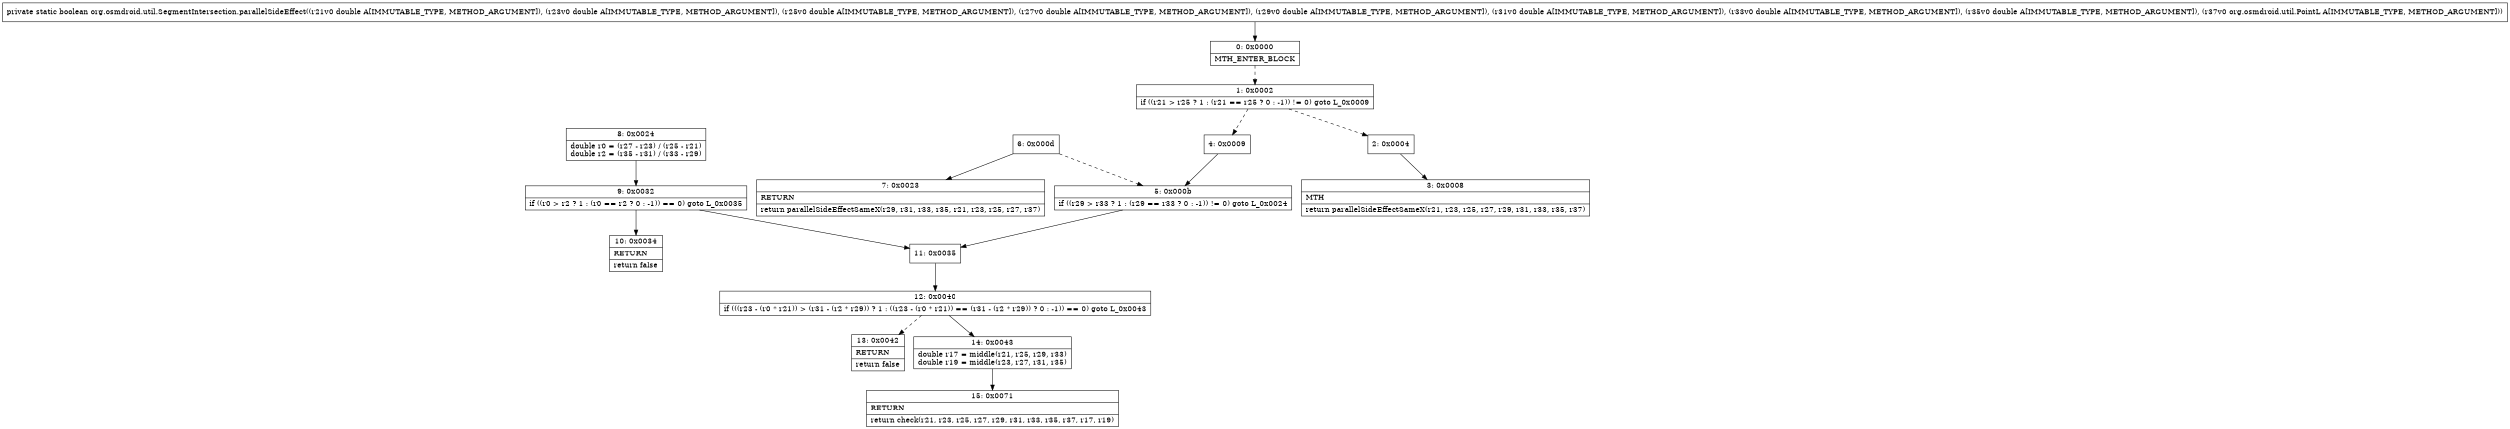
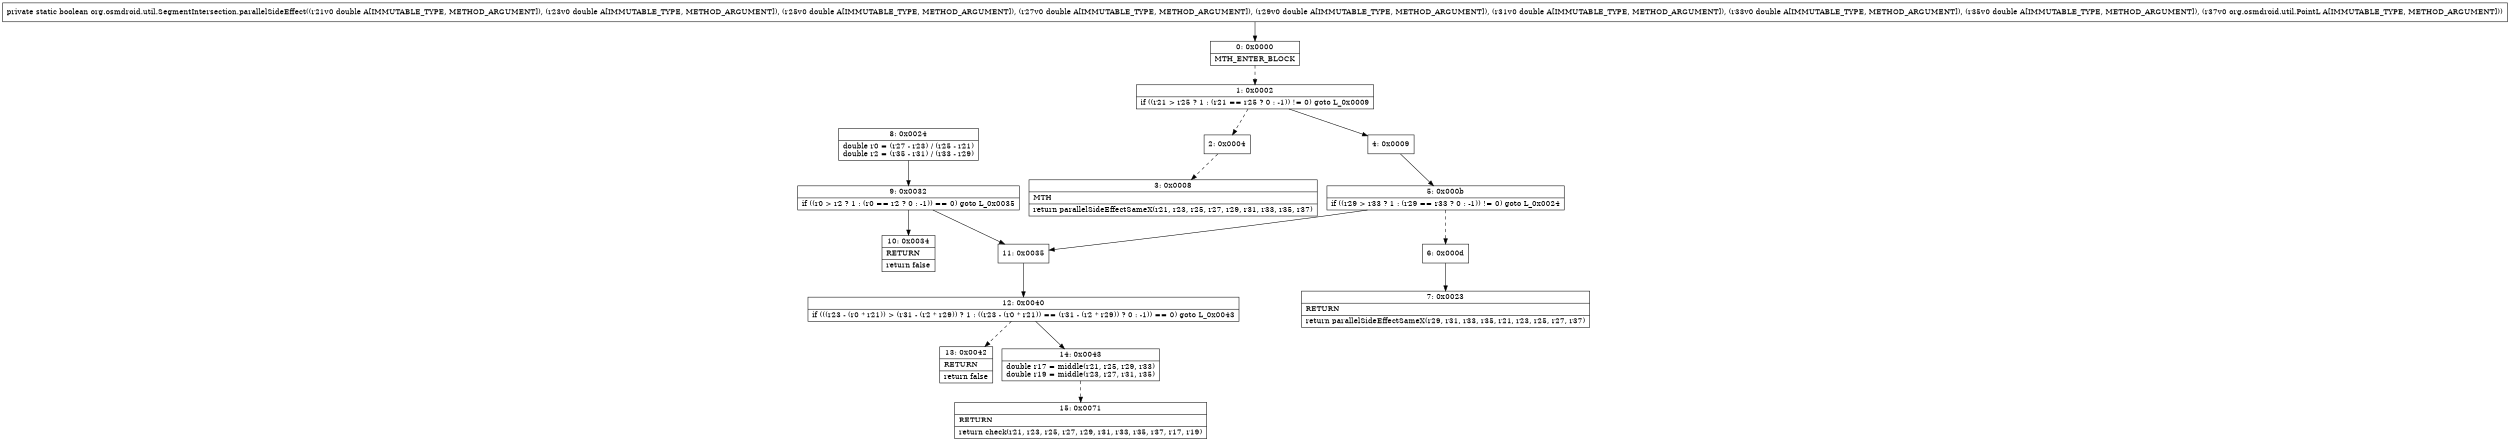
edge "1: 0x0002" -> "4: 0x0009": style dashed -> solid
edge "2: 0x0004" -> "3: 0x0008": style solid -> dashed
edge "6: 0x000d" -> "5: 0x000b": reversed
edge "14: 0x0043" -> "15: 0x0071": style solid -> dashed
